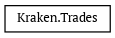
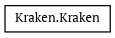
node "Kraken.Trades": label "Kraken.Trades" -> "Kraken.Kraken"
